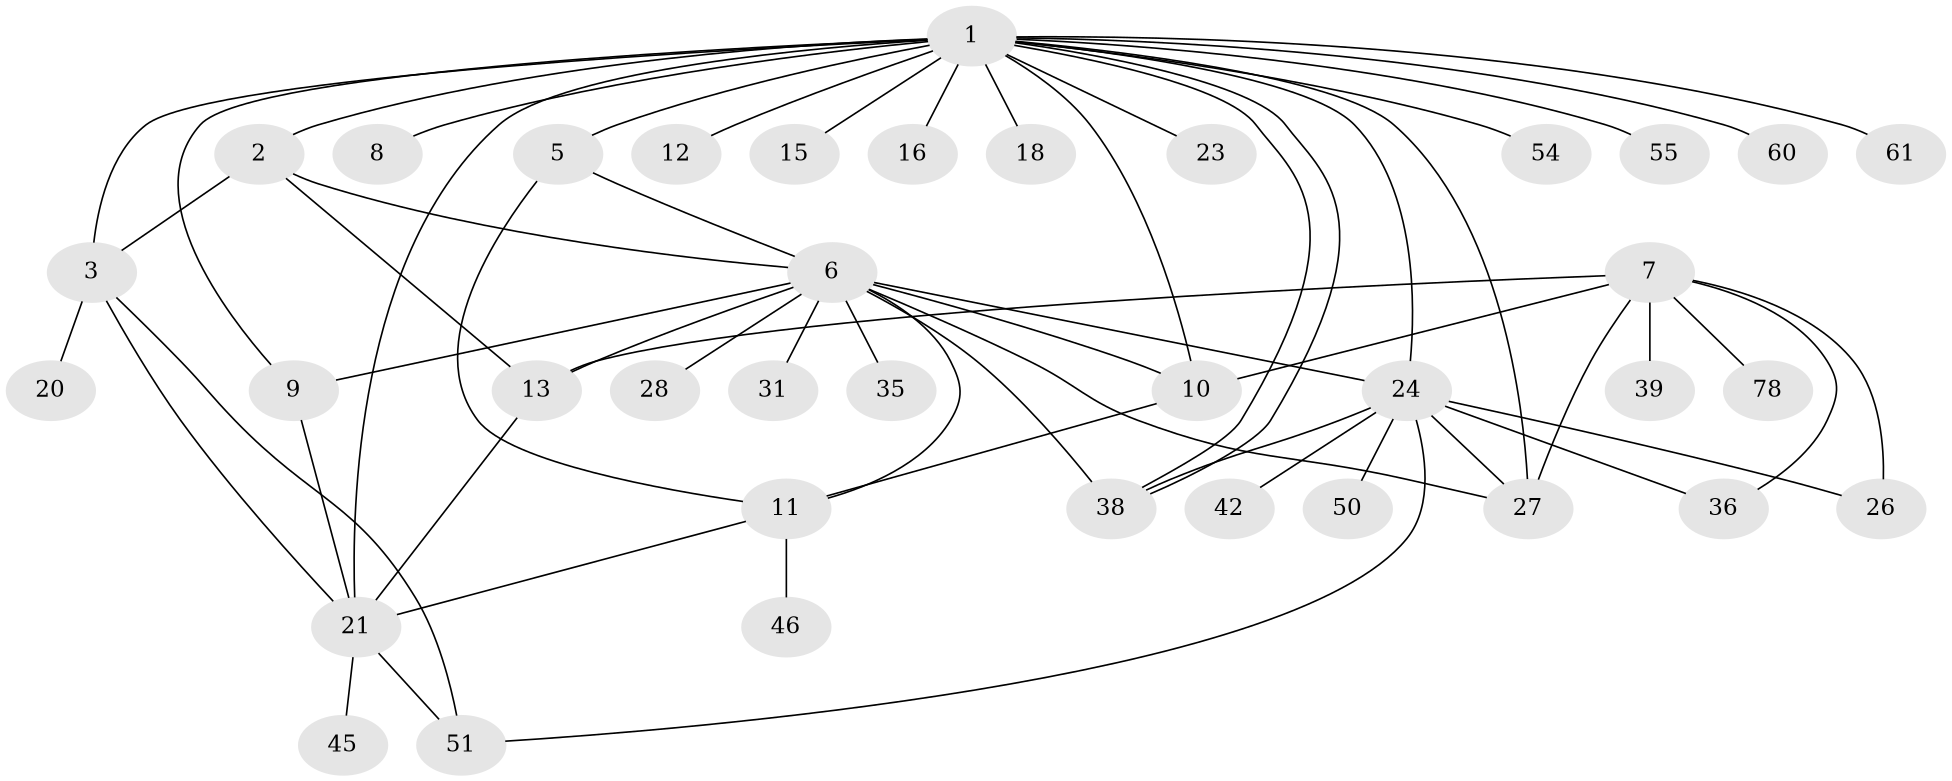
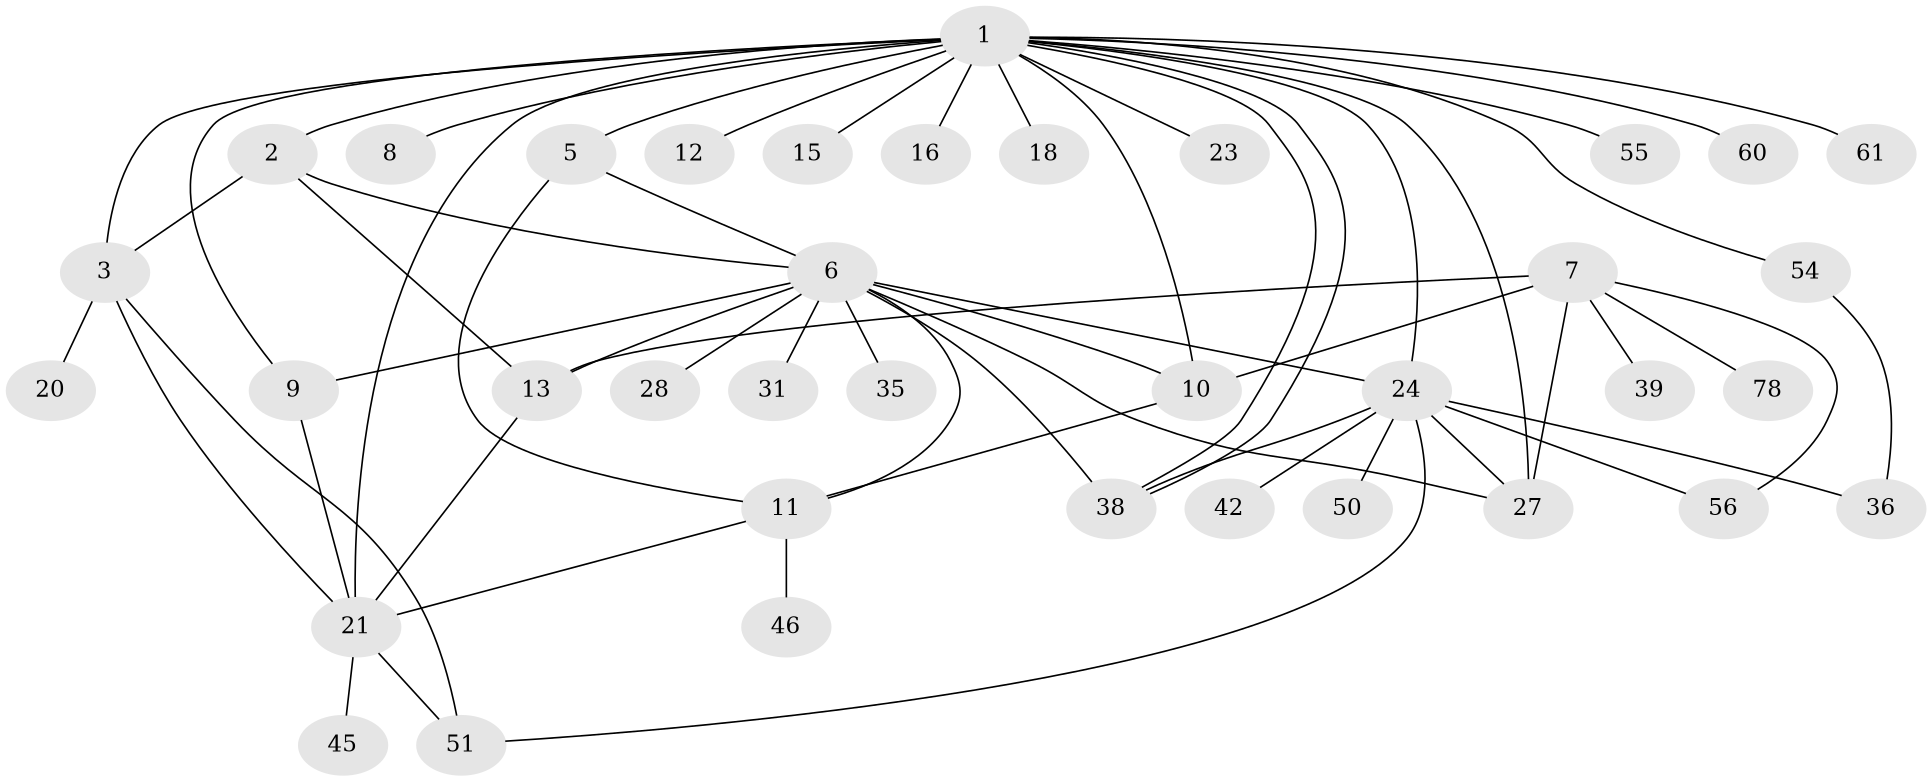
edge "7" -- "36": now "54" -- "36"
node "26": label "26" -> "56"
